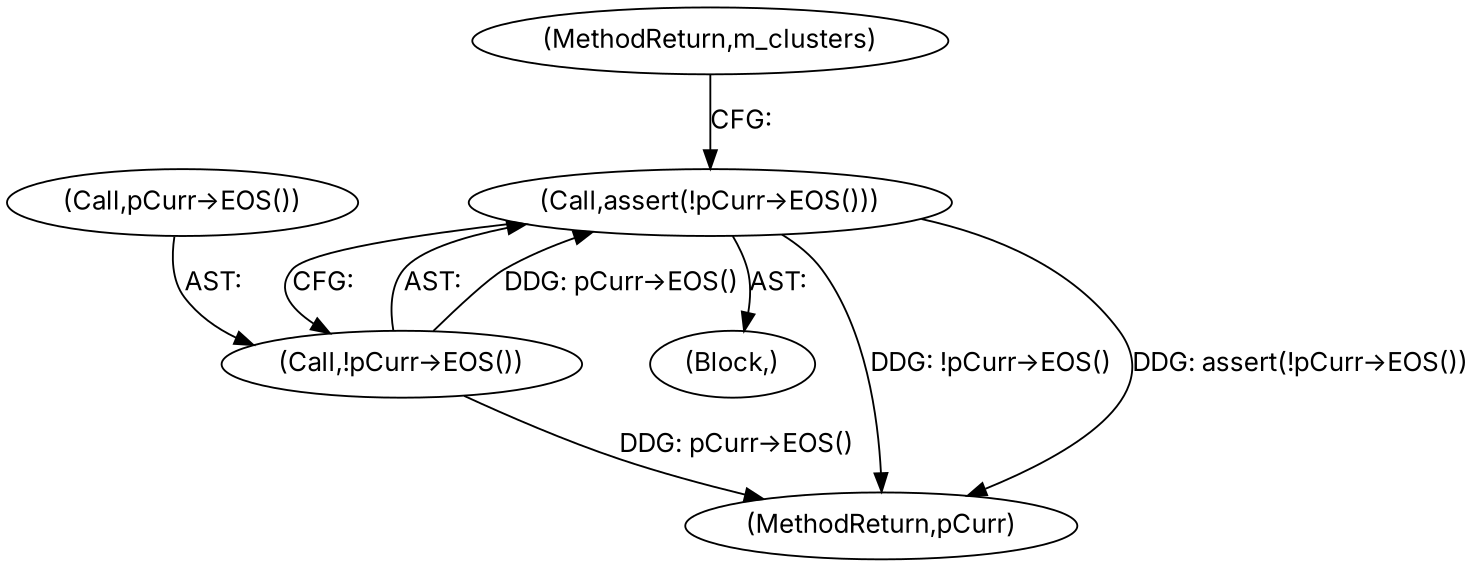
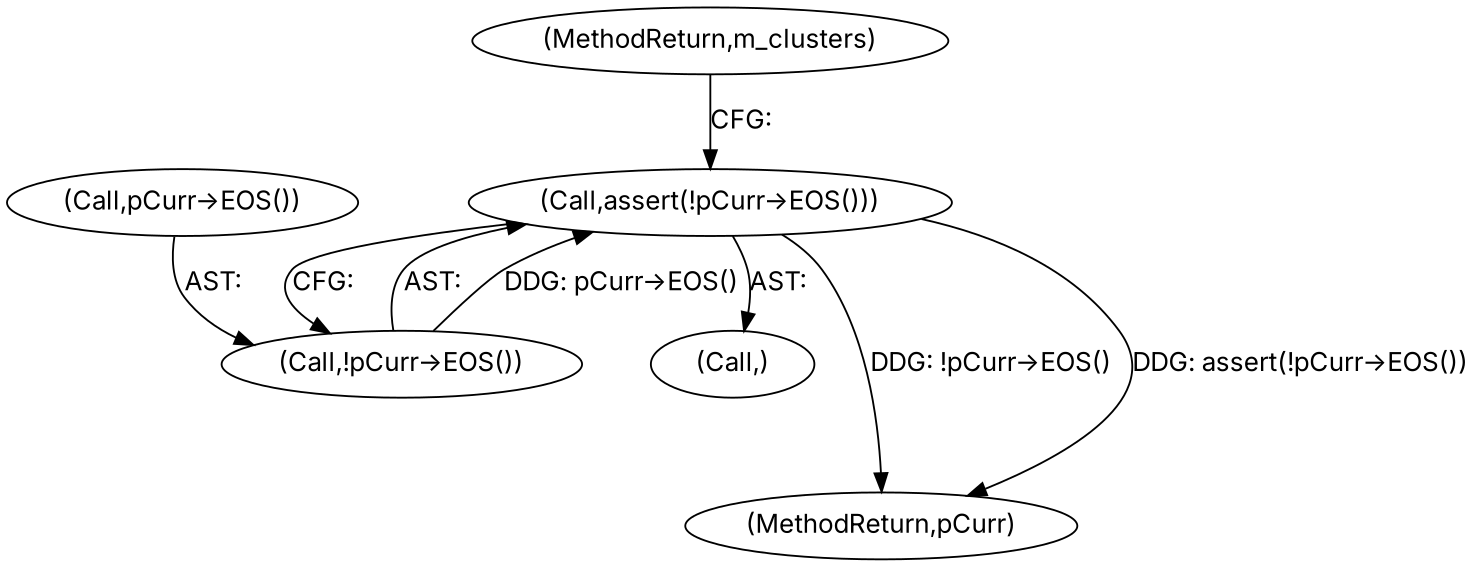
node "(Block,)": label "(Block,)" -> "(Call,)"
edge "(Call,!pCurr->EOS())" -> "(MethodReturn,pCurr)": removed, label "DDG: pCurr->EOS()"
